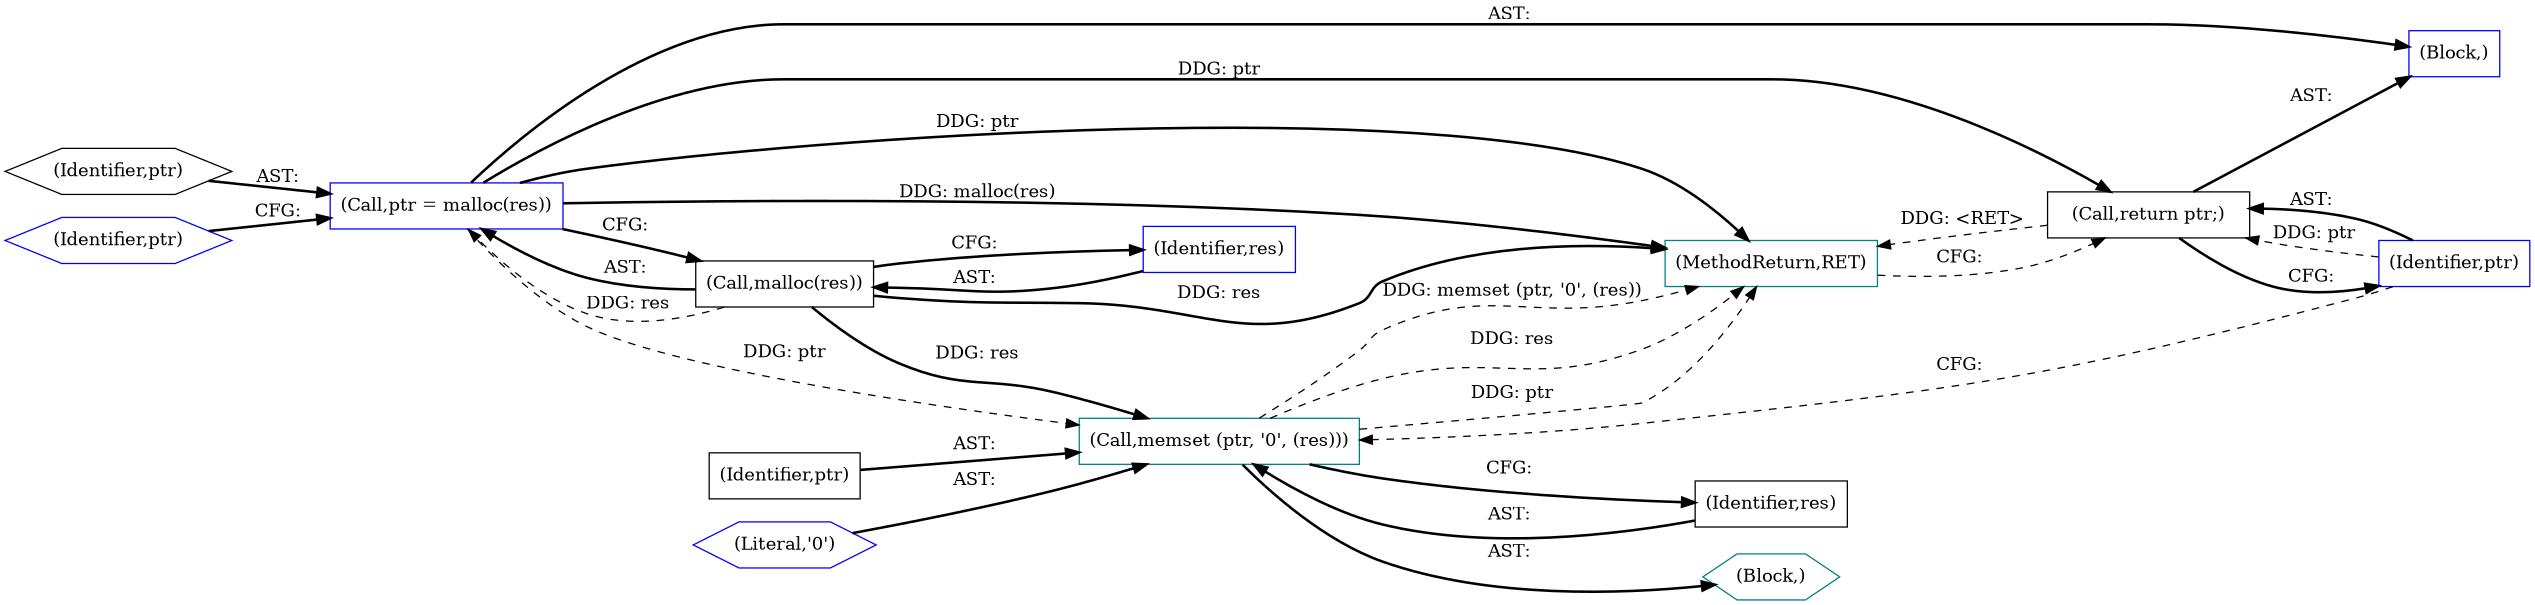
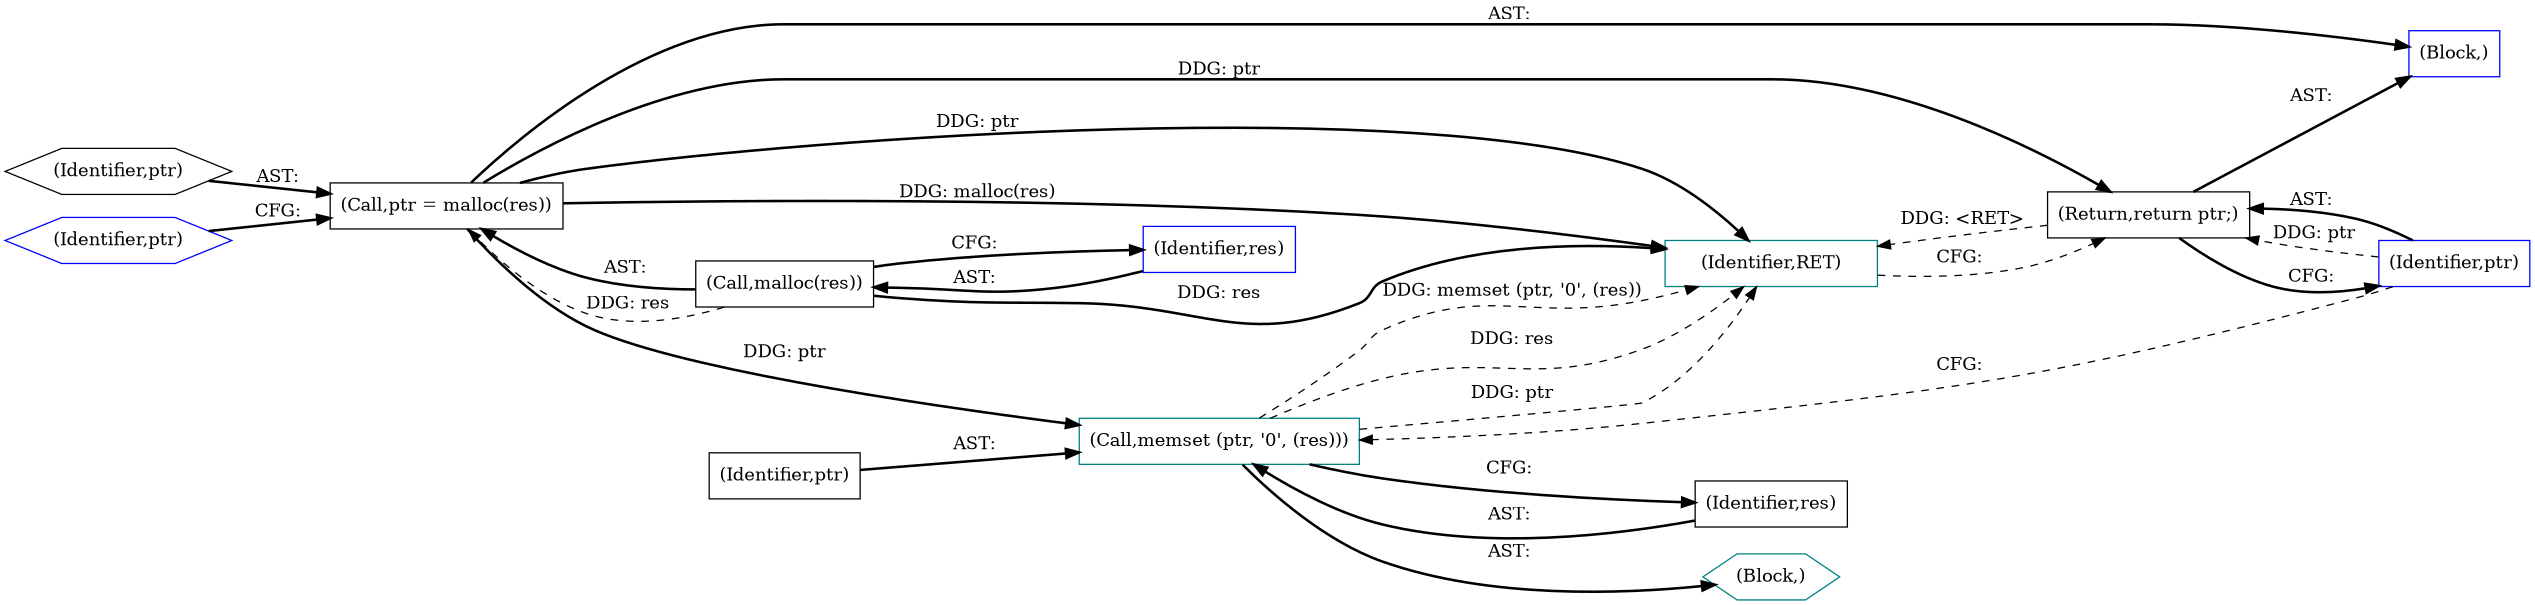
node "(Call,ptr = malloc(res))": color blue -> black
node "(Call,return ptr;)": label "(Call,return ptr;)" -> "(Return,return ptr;)"
edge "(Call,ptr = malloc(res))" -> "(Call,malloc(res))": removed, label "CFG:"
node "(MethodReturn,RET)": label "(MethodReturn,RET)" -> "(Identifier,RET)"
edge "(Call,ptr = malloc(res))" -> "(Call,memset (ptr, '0', (res)))": style dashed -> bold
edge "(Call,malloc(res))" -> "(Call,memset (ptr, '0', (res)))": removed, label "DDG: res"
node "(Literal,'0')": removed
